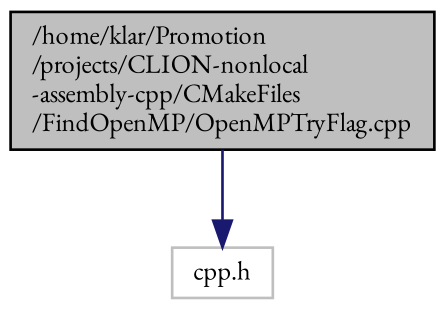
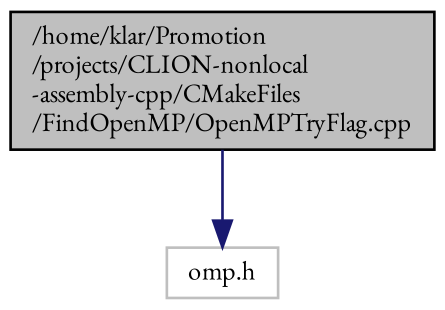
node "cpp.h": label "cpp.h" -> "omp.h"
